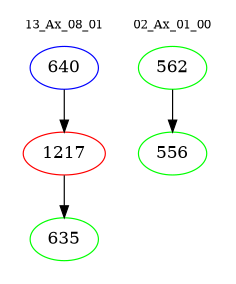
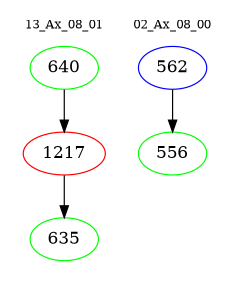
cluster "02_Ax_01_00": label "02_Ax_01_00" -> "02_Ax_08_00"
node "640": color blue -> green
node "562": color green -> blue
